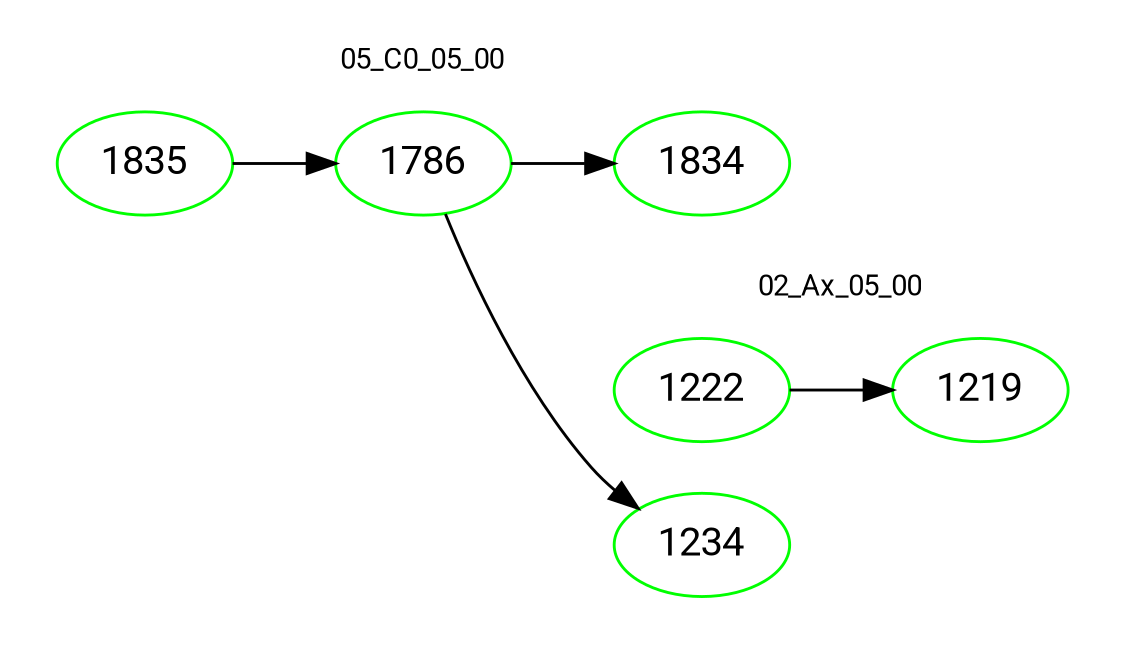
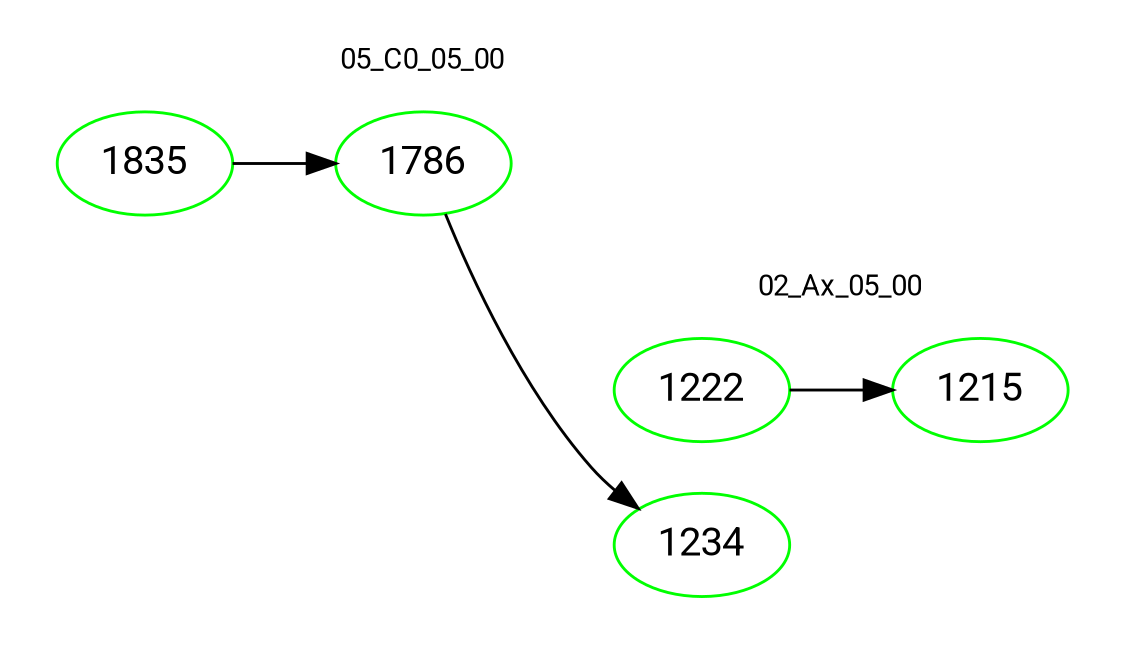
node "1834": removed
node "1219": label "1219" -> "1215"
